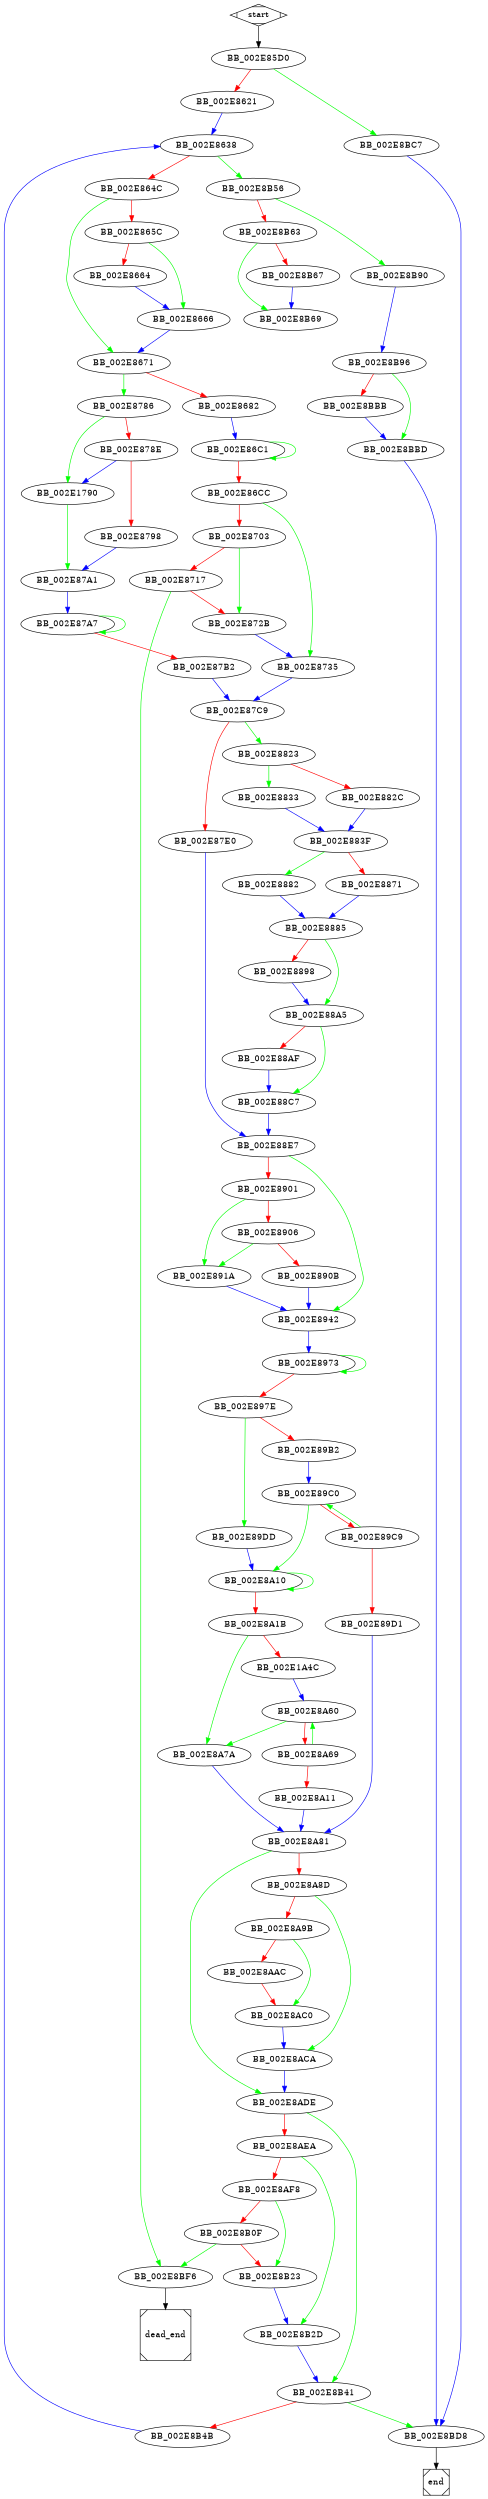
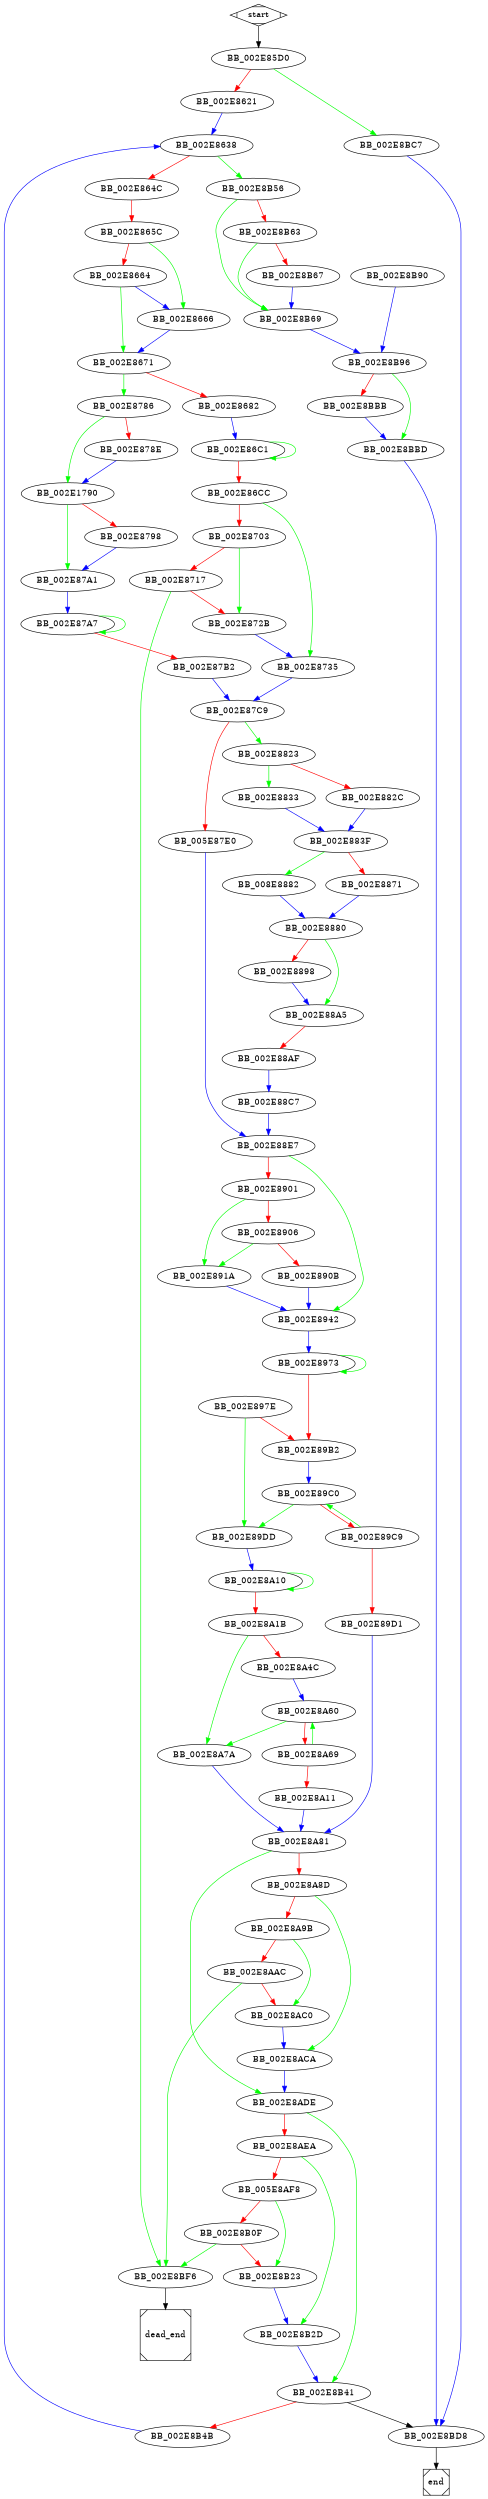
edge "BB_002E8B56" -> "BB_002E8B90": now "BB_002E8B56" -> "BB_002E8B69"
edge "BB_002E864C" -> "BB_002E8671": now "BB_002E8664" -> "BB_002E8671"
edge "BB_002E8B69" -> "BB_002E8B96": added
edge "BB_002E878E" -> "BB_002E8798": now "BB_002E1790" -> "BB_002E8798"
node "BB_002E87E0": label "BB_002E87E0" -> "BB_005E87E0"
node "BB_002E8882": label "BB_002E8882" -> "BB_008E8882"
node "BB_002E8885": label "BB_002E8885" -> "BB_002E8880"
edge "BB_002E88A5" -> "BB_002E88C7": removed
edge "BB_002E8973" -> "BB_002E897E": now "BB_002E8973" -> "BB_002E89B2"
edge "BB_002E89C0" -> "BB_002E8A10": now "BB_002E89C0" -> "BB_002E89DD"
node "BB_002E1A4C": label "BB_002E1A4C" -> "BB_002E8A4C"
edge "BB_002E8AAC" -> "BB_002E8BF6": added
node "BB_002E8AF8": label "BB_002E8AF8" -> "BB_005E8AF8"
edge "BB_002E8B41" -> "BB_002E8BD8": color green -> black
